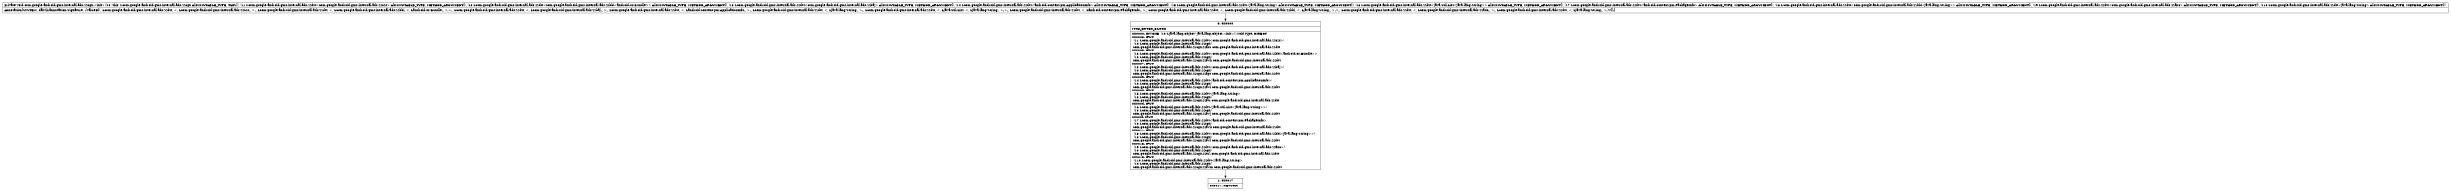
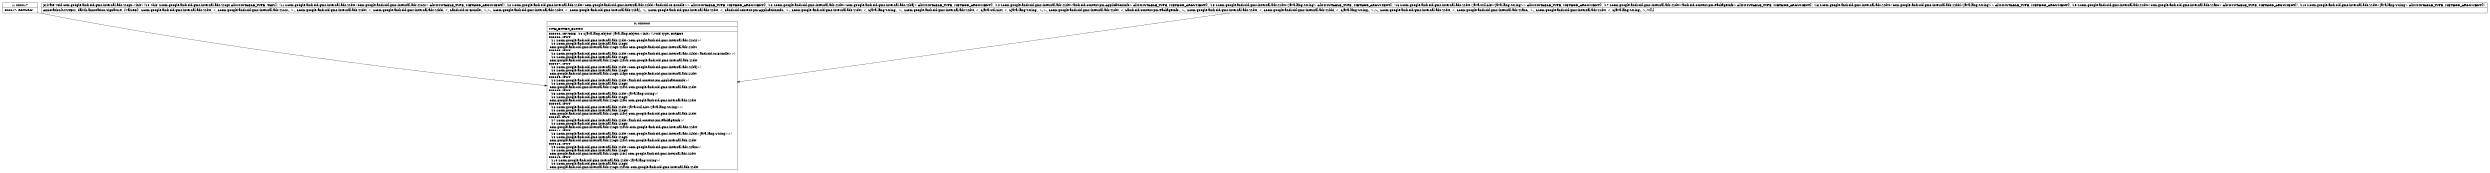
edge "0: 0x0000" -> "1: 0x0017": reversed
